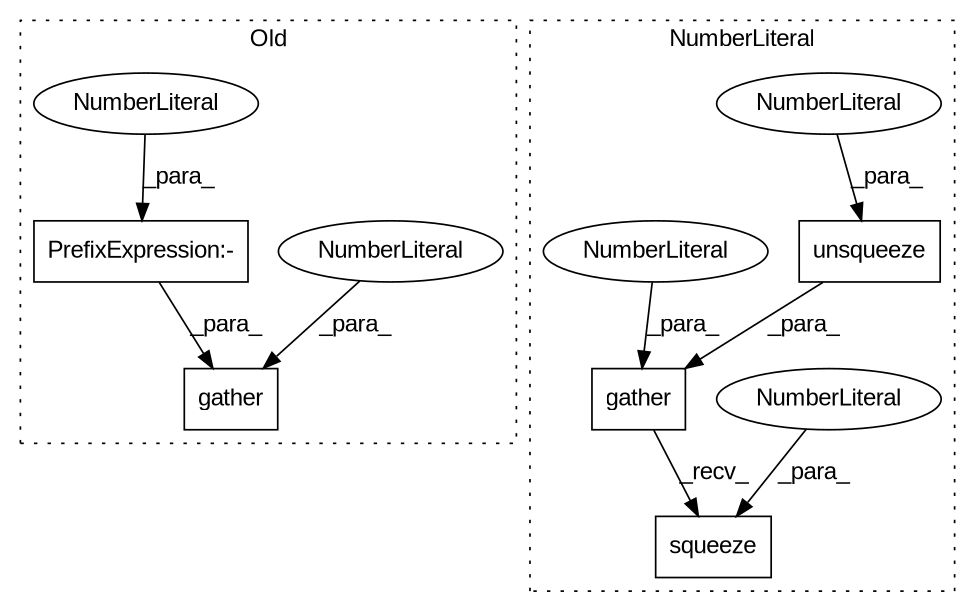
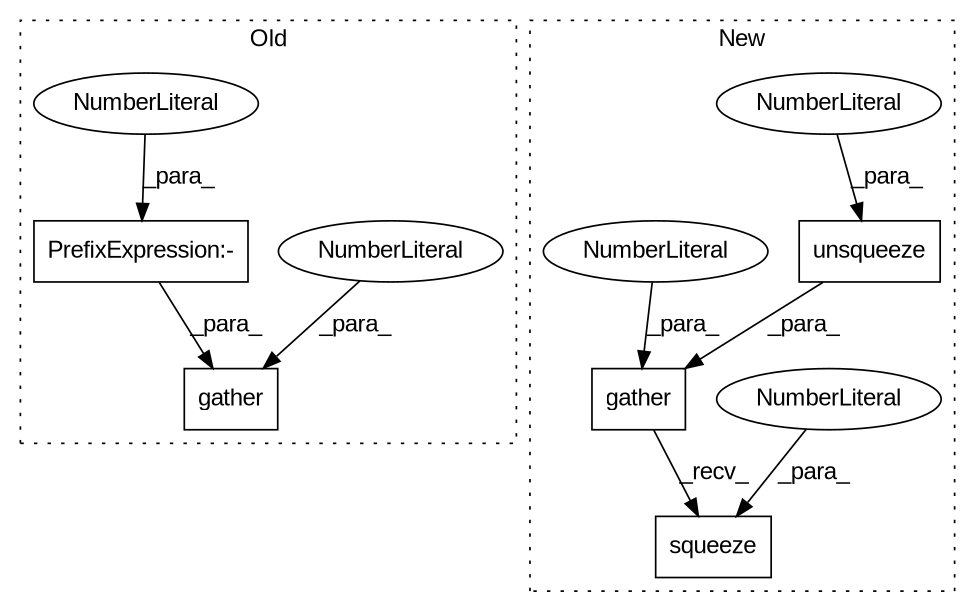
cluster "NumberLiteral": label "NumberLiteral" -> "New"
